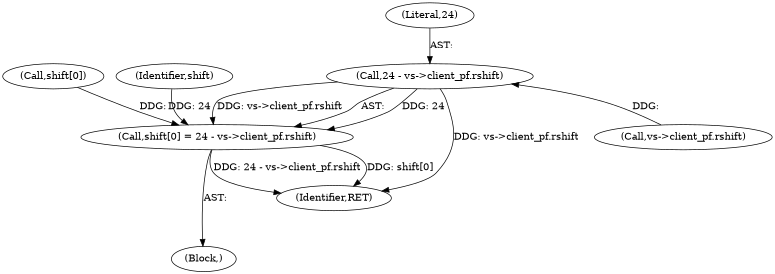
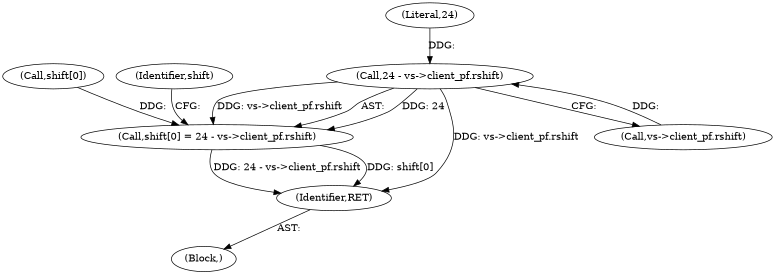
edge "(Literal,24)" -> "(Call,24 - vs->client_pf.rshift)": label "AST: " -> "DDG: "
edge "(Call,24 - vs->client_pf.rshift)" -> "(Call,vs->client_pf.rshift)": added, label "CFG:"
edge "(Identifier,shift)" -> "(Call,shift[0] = 24 - vs->client_pf.rshift)": label "DDG: 24" -> "CFG: "
edge "(Call,shift[0] = 24 - vs->client_pf.rshift)" -> "(Block,)": now "(Identifier,RET)" -> "(Block,)"
